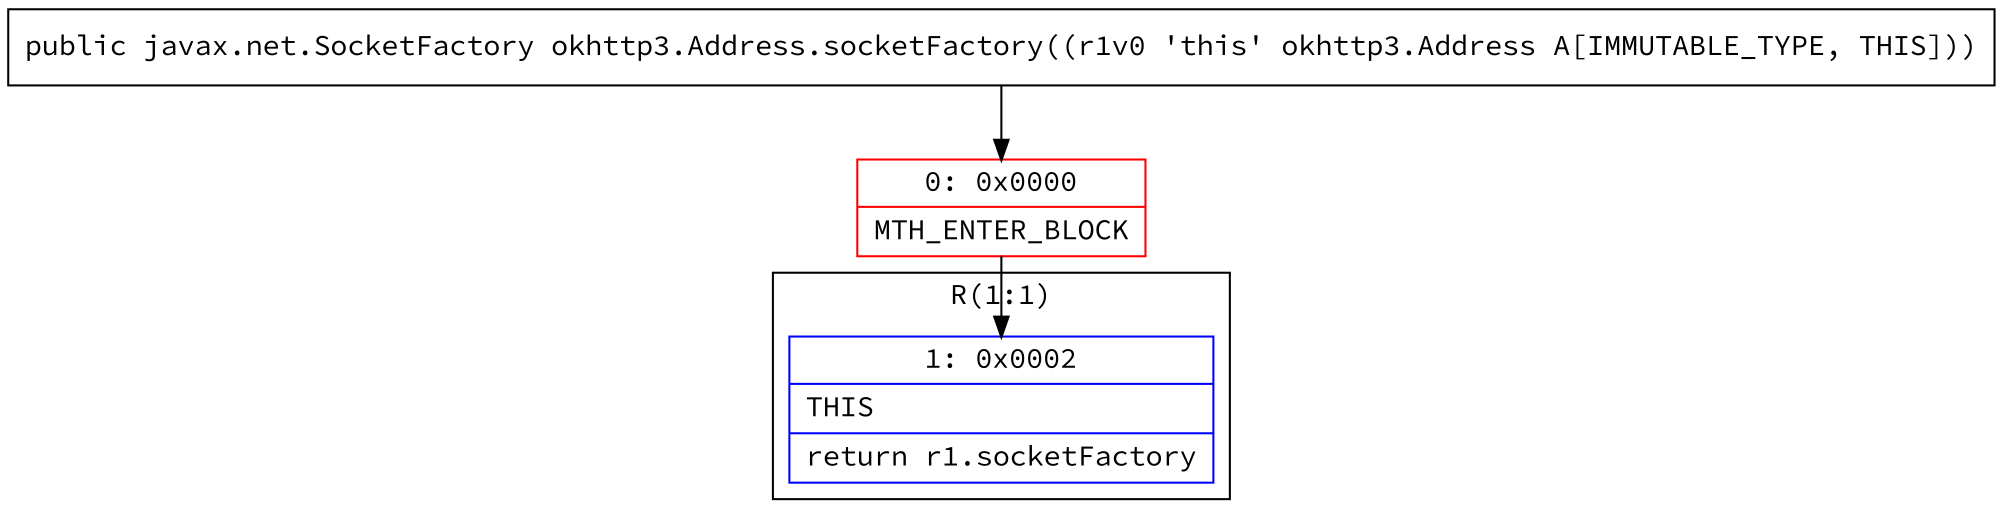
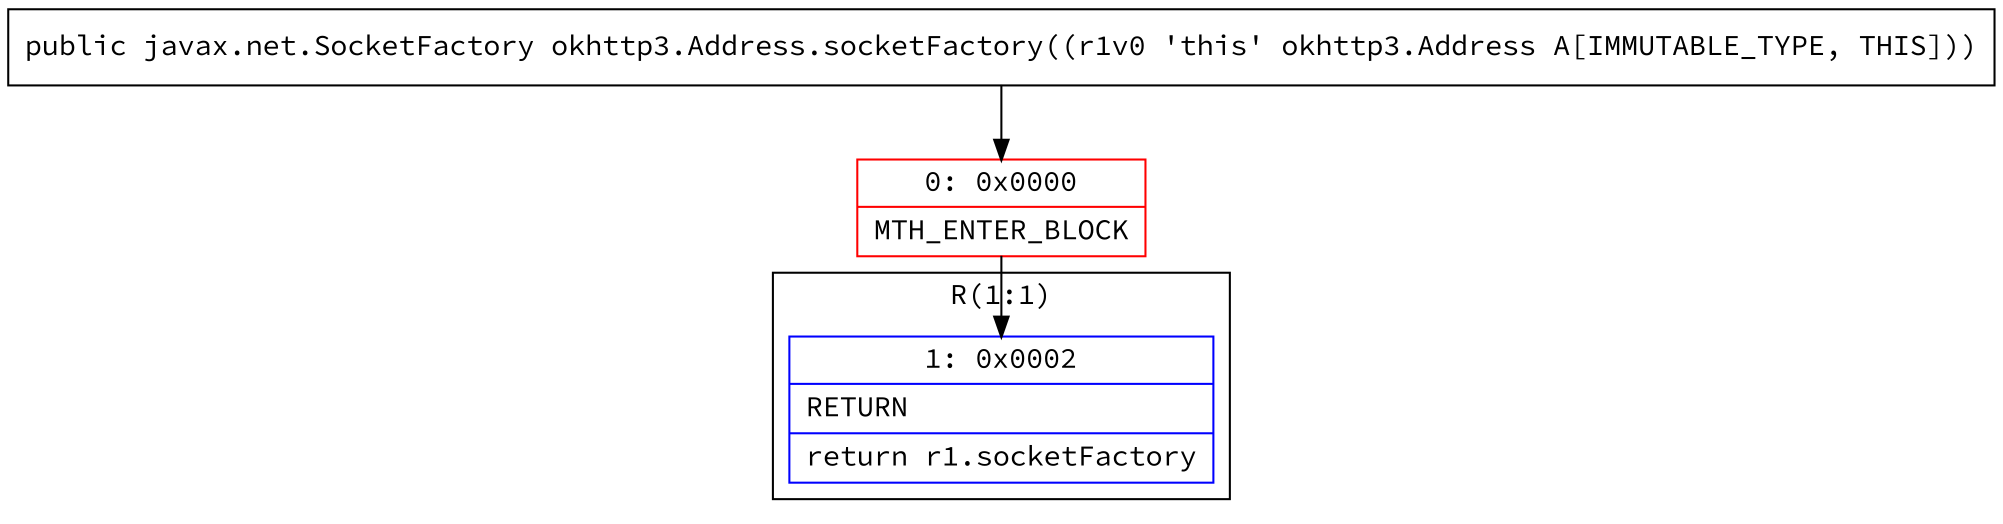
node "1: 0x0002": text "THIS" -> "RETURN"
